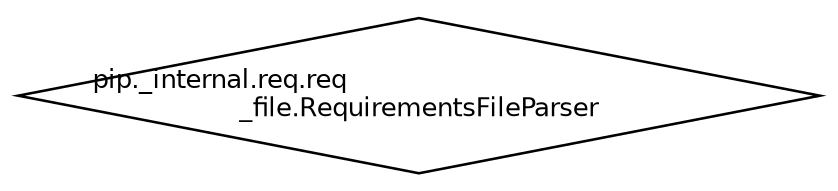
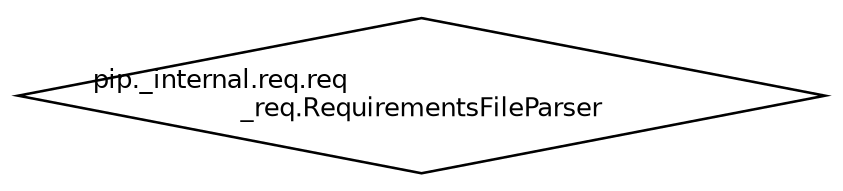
node "pip._internal.req.req _file.RequirementsFileParser": label "pip._internal.req.req _file.RequirementsFileParser" -> "pip._internal.req.req _req.RequirementsFileParser"
